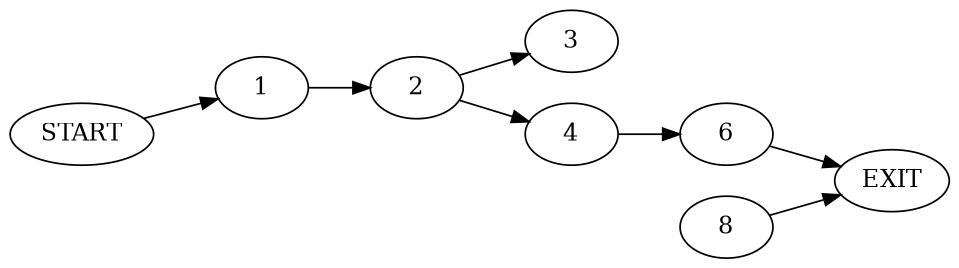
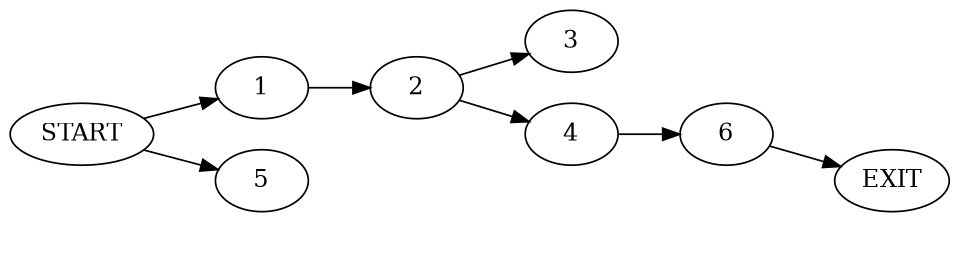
node "5": added
node "8": removed
